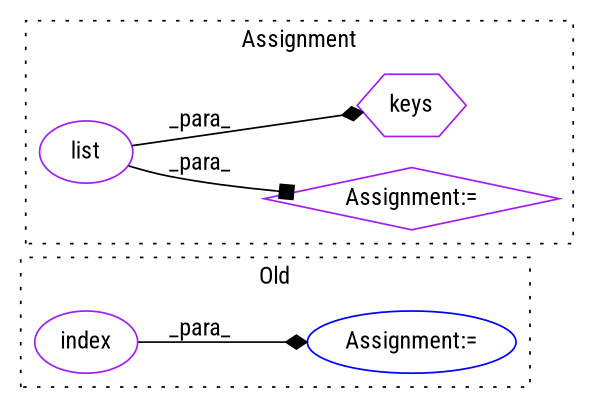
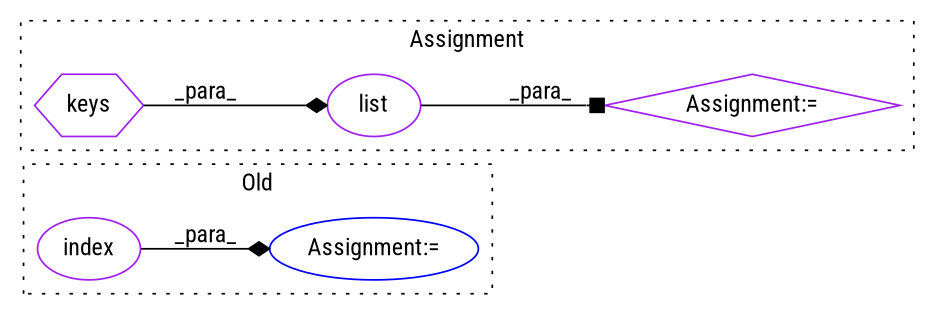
edge "list" -> "keys": reversed
